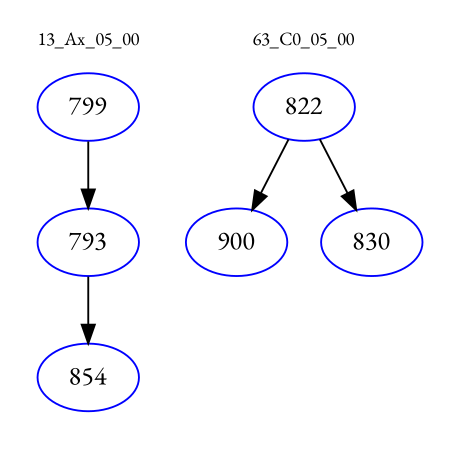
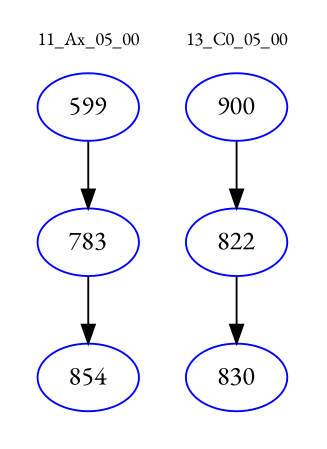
cluster "13_Ax_05_00": label "13_Ax_05_00" -> "11_Ax_05_00"
cluster "63_C0_05_00": label "63_C0_05_00" -> "13_C0_05_00"
node "799": label "799" -> "599"
edge "822" -> "900": reversed
node "793": label "793" -> "783"
